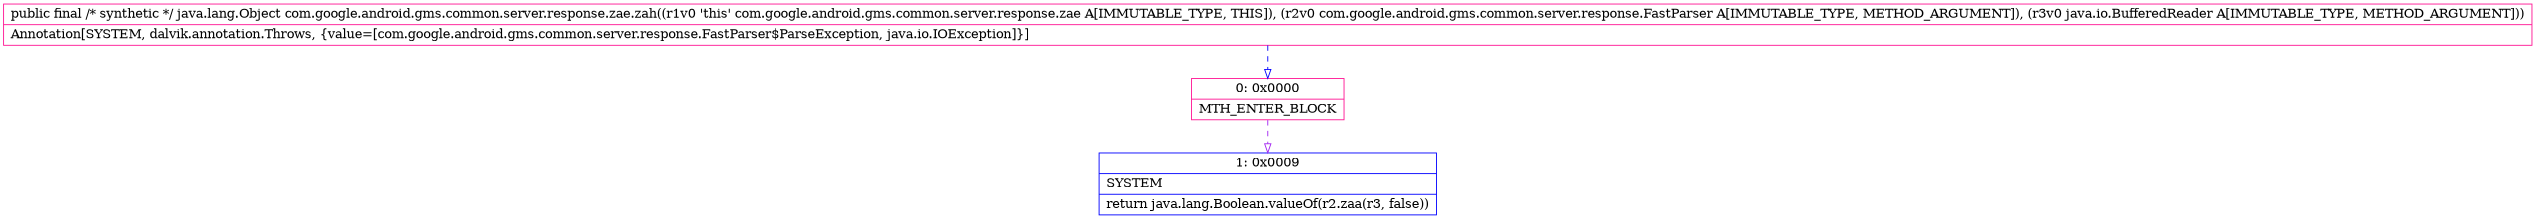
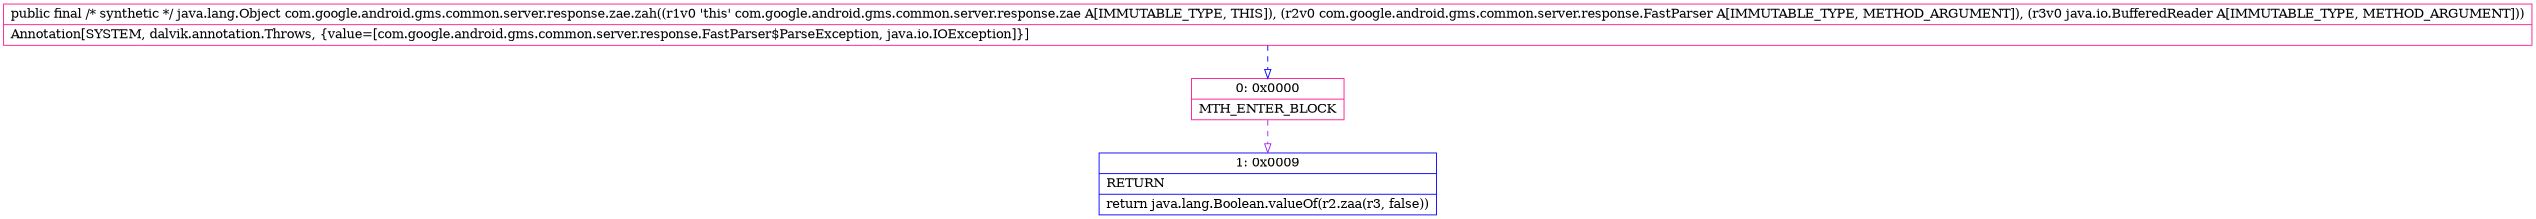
node "1: 0x0009": text "SYSTEM" -> "RETURN"
